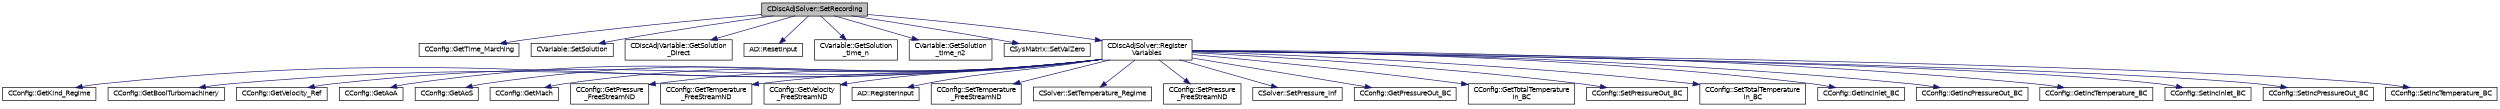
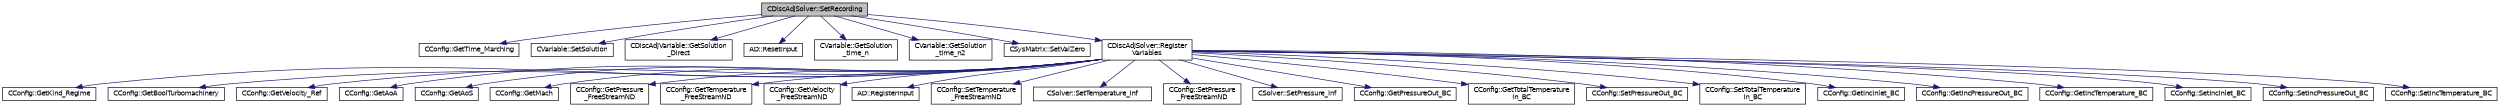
node "CSolver::SetTemperature_Regime": label "CSolver::SetTemperature_Regime" -> "CSolver::SetTemperature_Inf"
